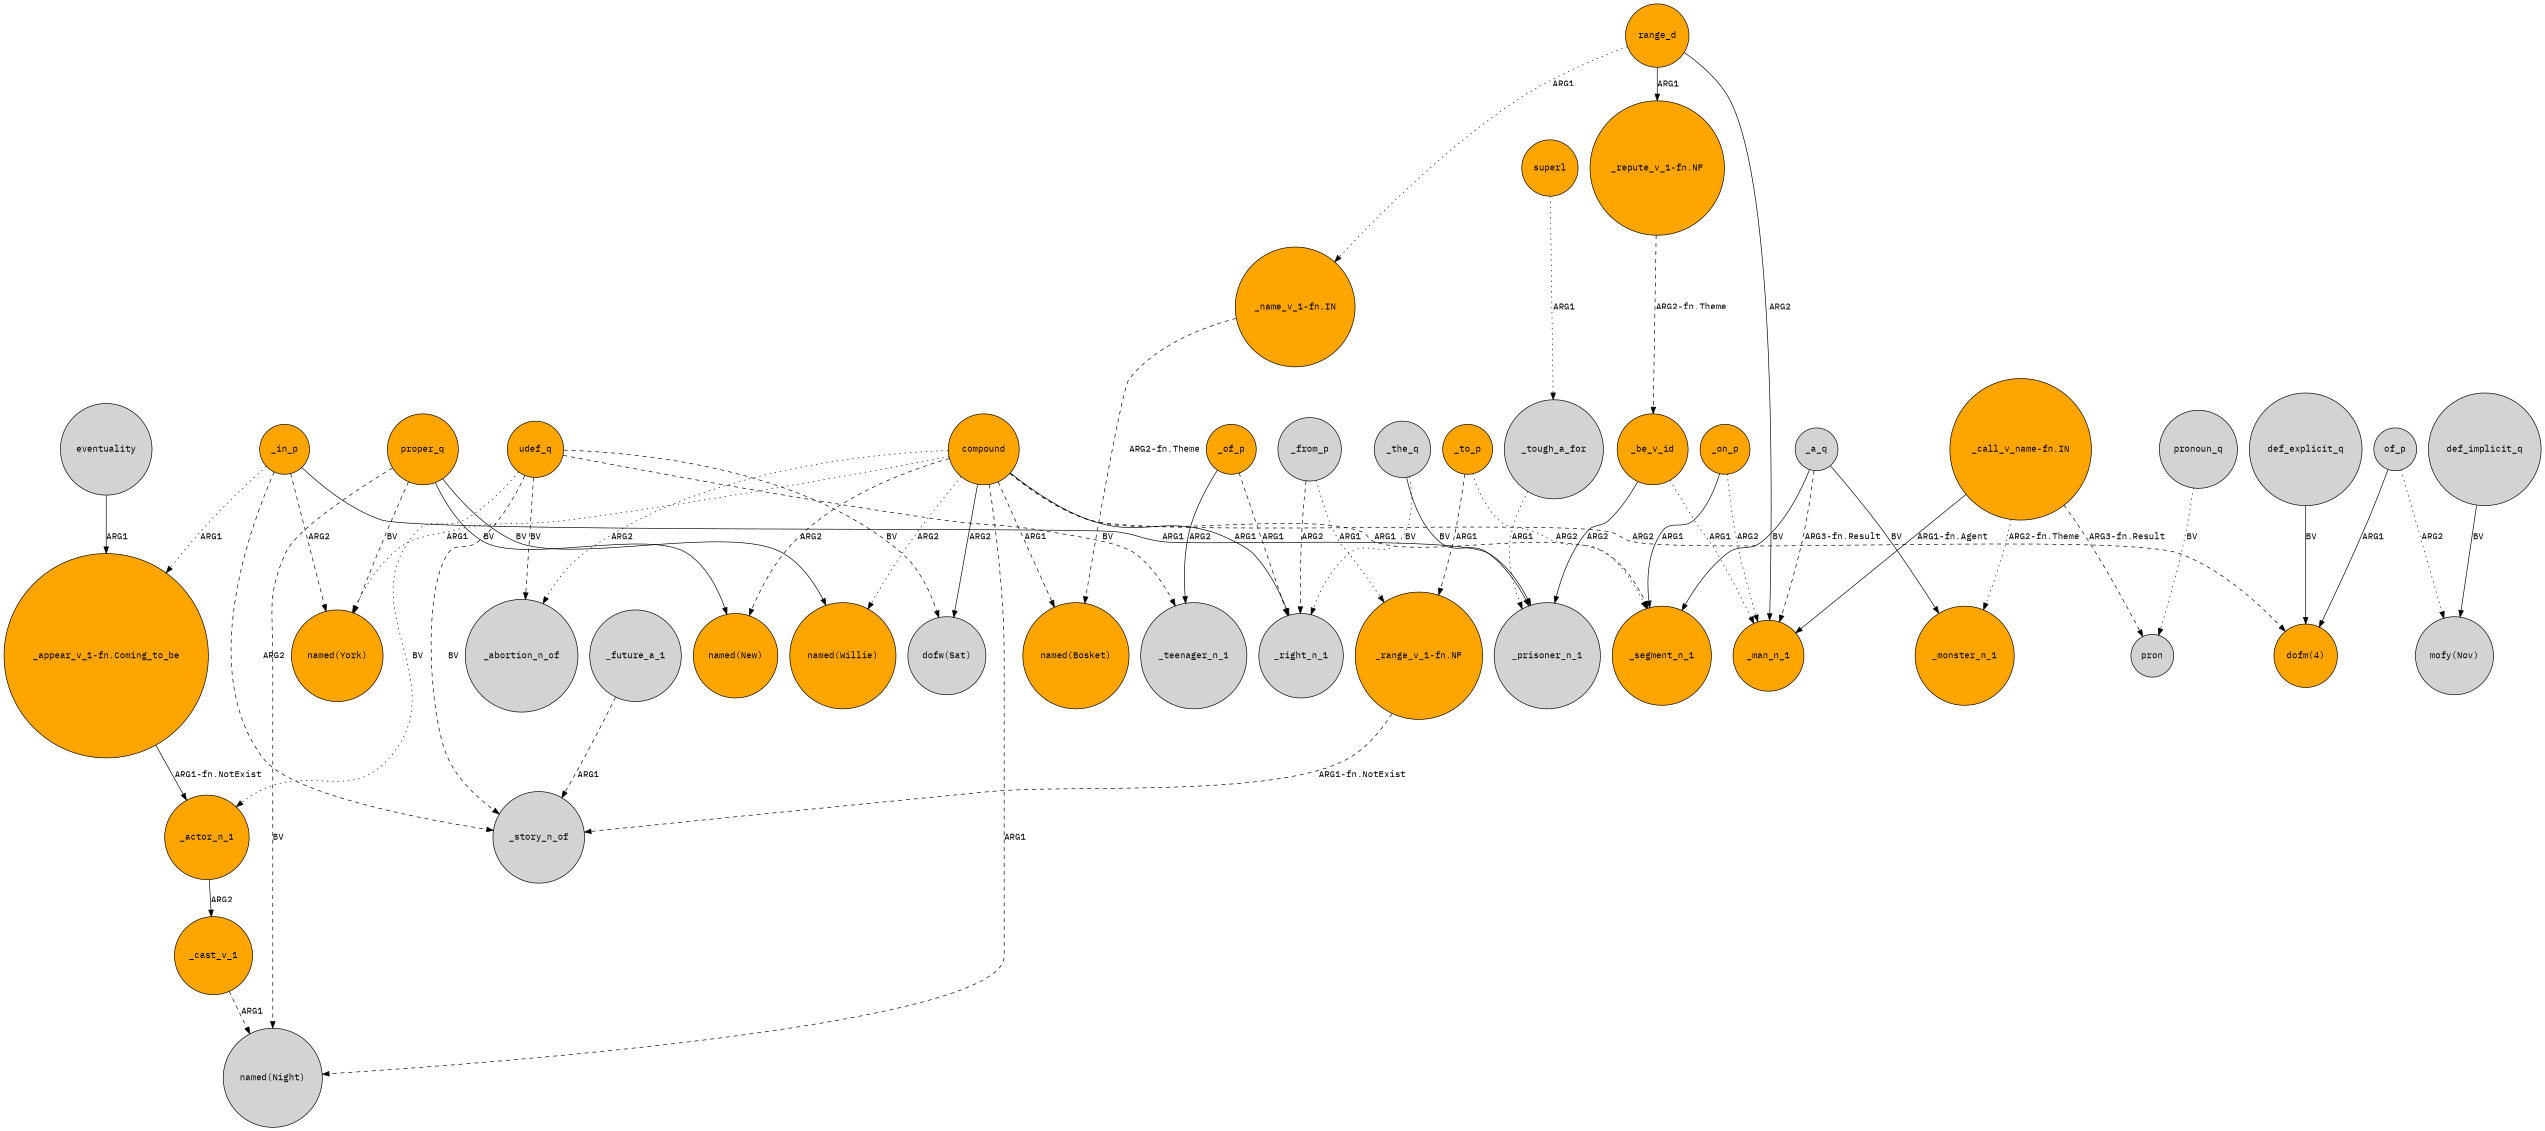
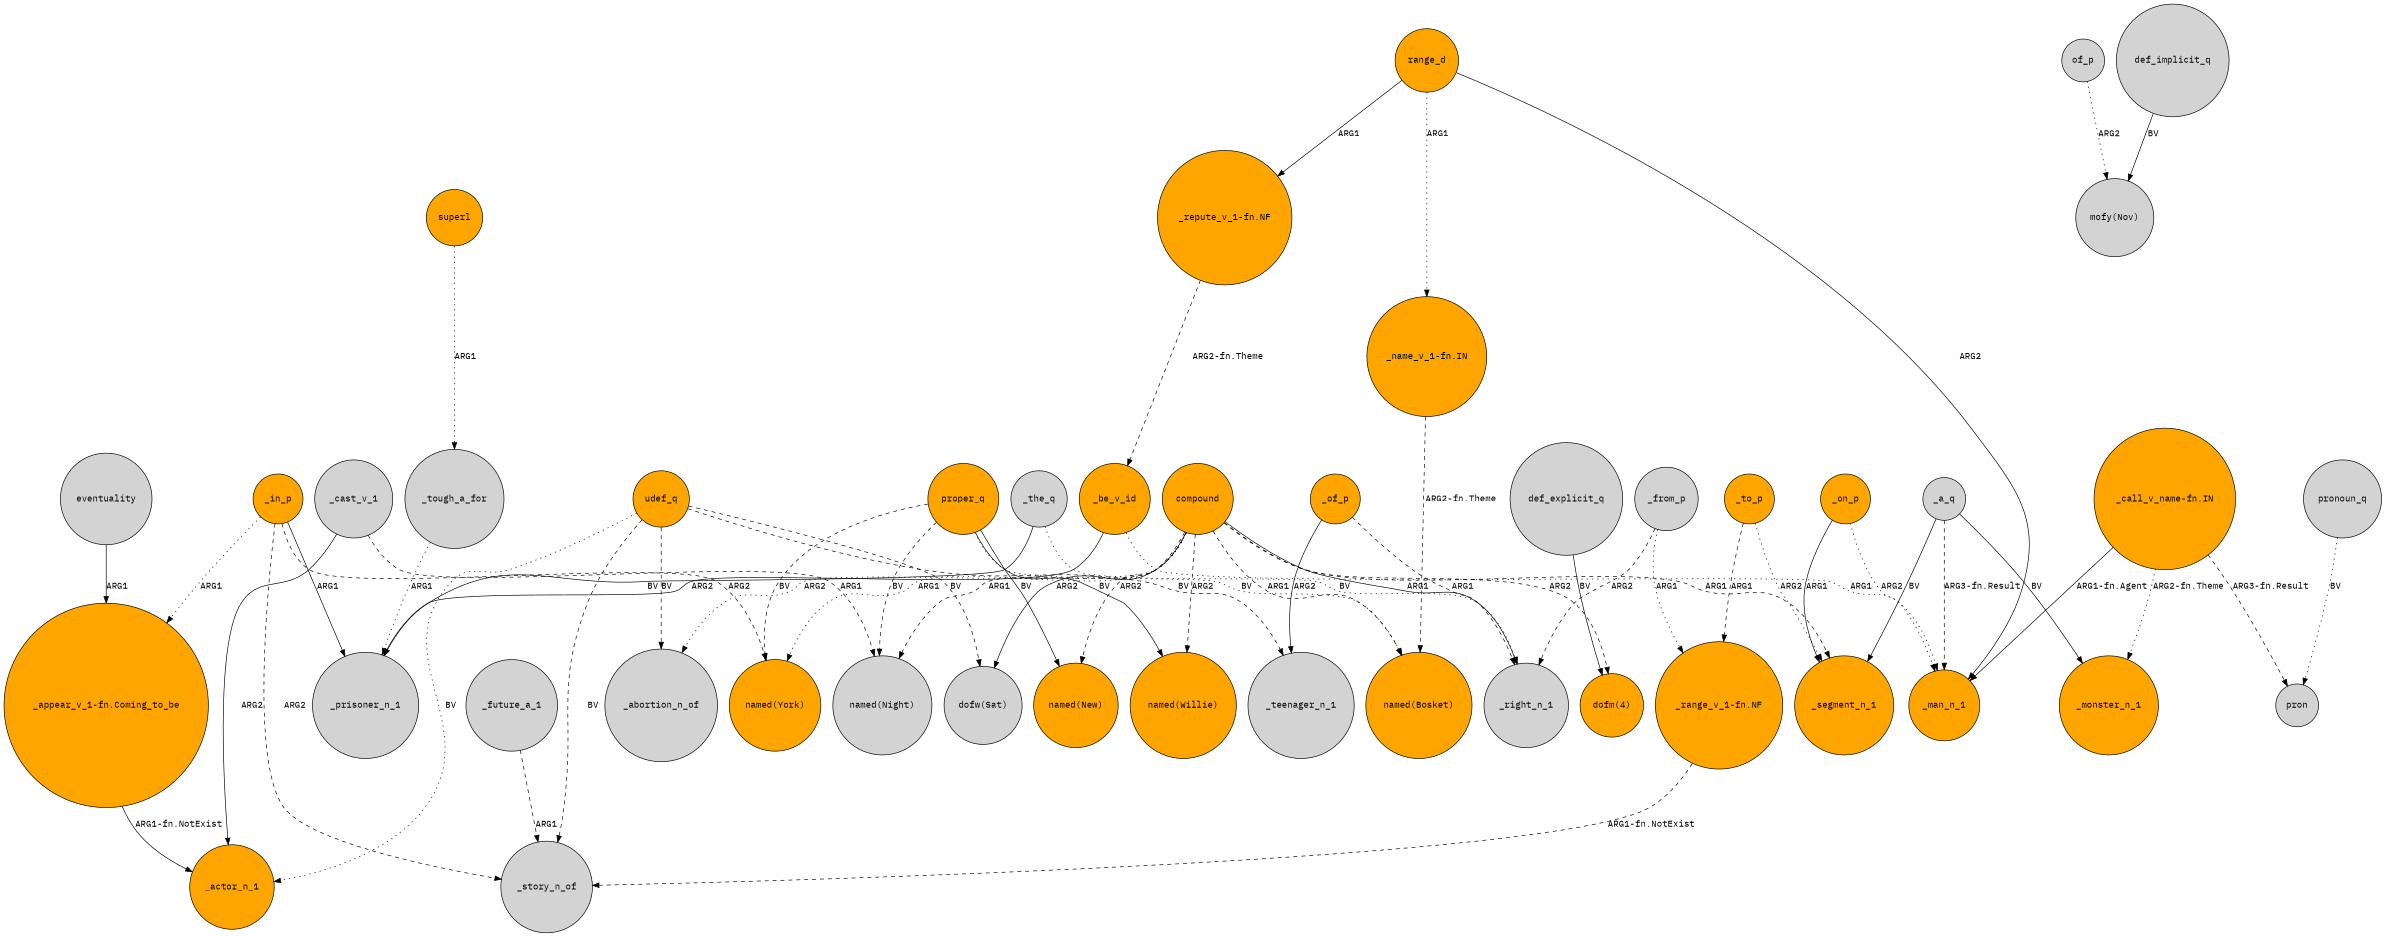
edge "compound" -> "named(Willie)": style dotted -> dashed
edge "of_p" -> "dofm(4)": removed, label "ARG1"
edge "proper_q" -> "named(Bosket)": added, label "BV"
edge "_actor_n_1" -> "_cast_v_1": reversed
node "_cast_v_1": fillcolor orange -> lightgrey
